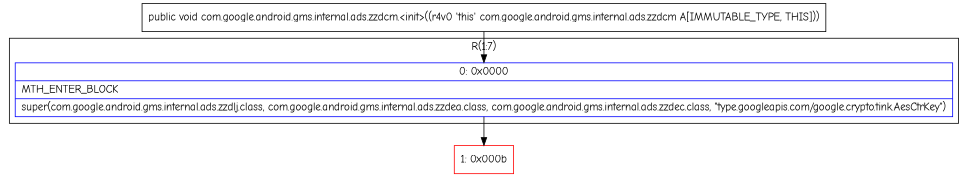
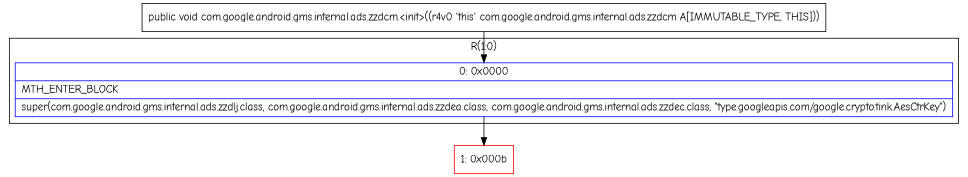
cluster "R(1:7)": label "R(1:7)" -> "R(1:0)"
